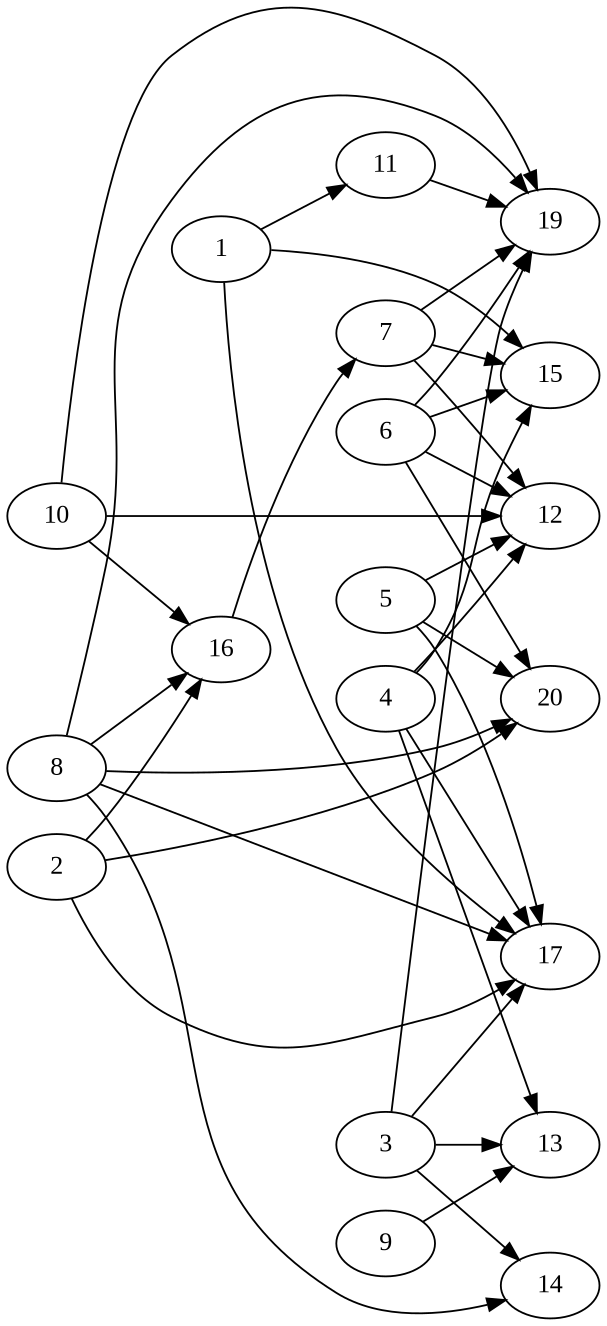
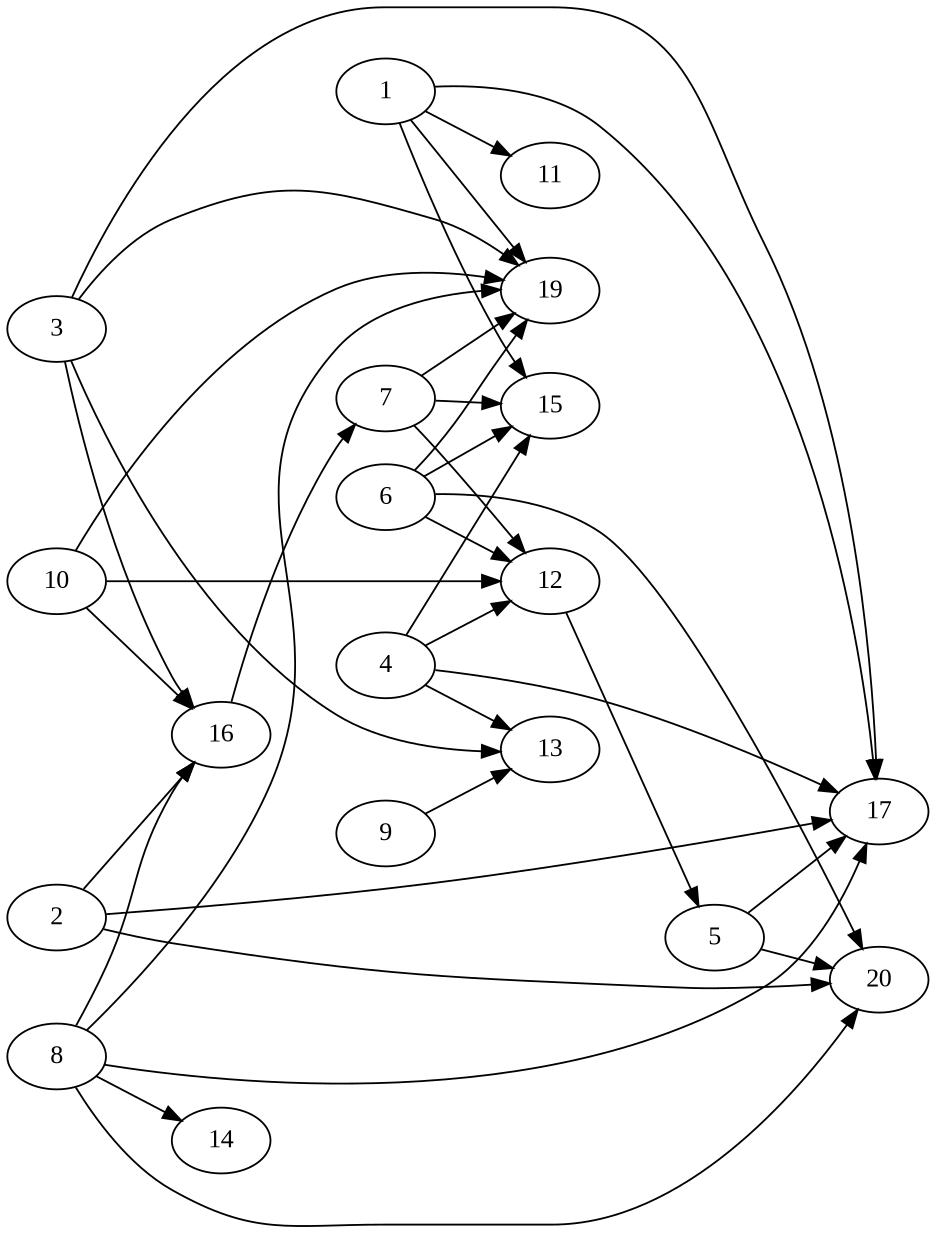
edge "11" -> "19": now "1" -> "19"
edge "5" -> "12": reversed
edge "3" -> "14": now "3" -> "16"
